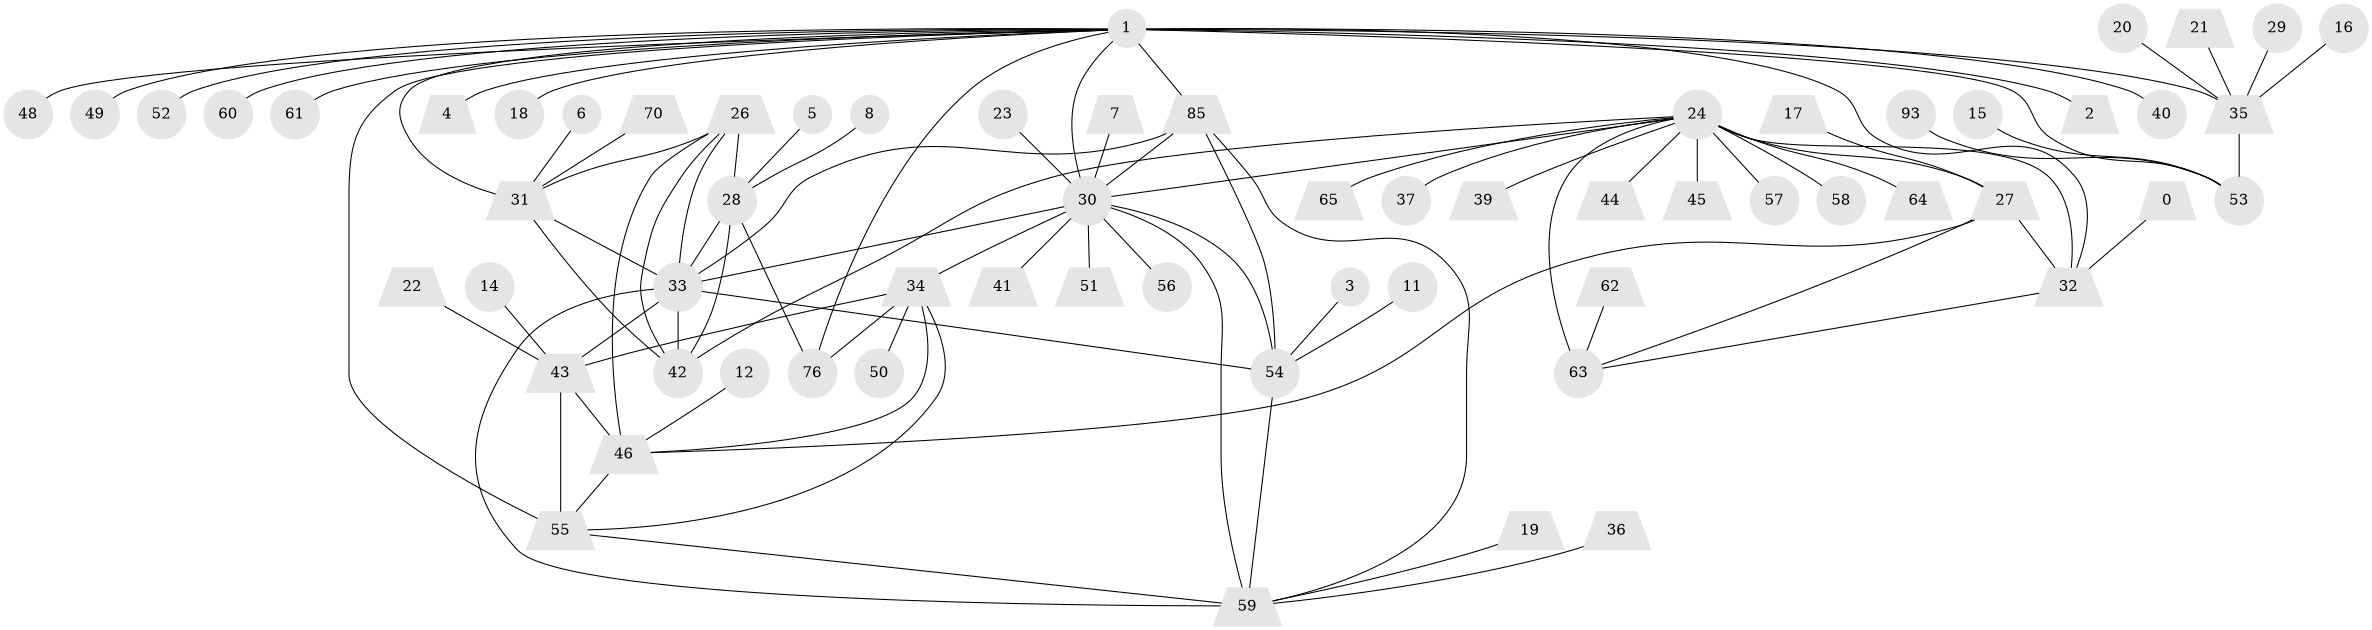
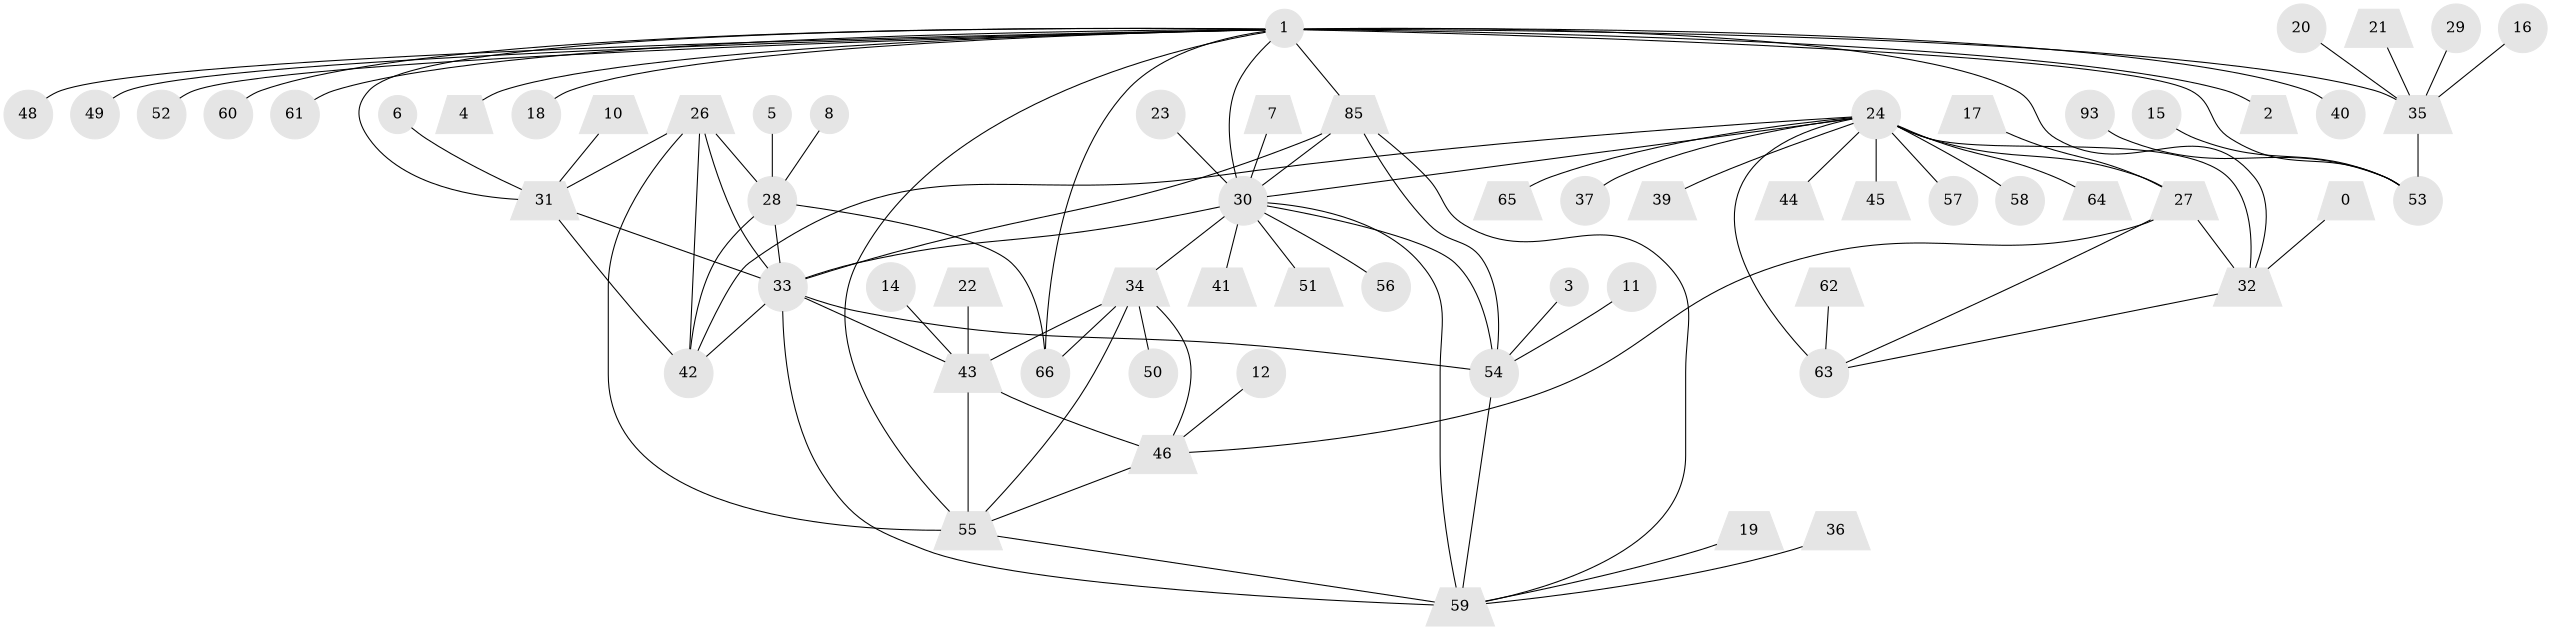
node "70": label "70" -> "10"
edge "26" -- "46": now "26" -- "55"
node "76": label "76" -> "66"
